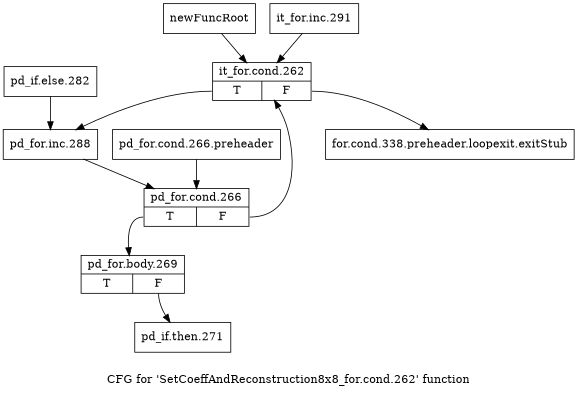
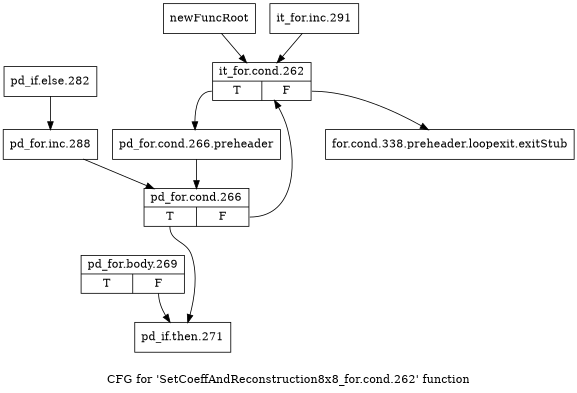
edge "it_for.cond.262" -> "pd_for.inc.288": now "it_for.cond.262" -> "pd_for.cond.266.preheader"
edge "pd_for.cond.266" -> "pd_for.body.269": now "pd_for.cond.266" -> "pd_if.then.271"
